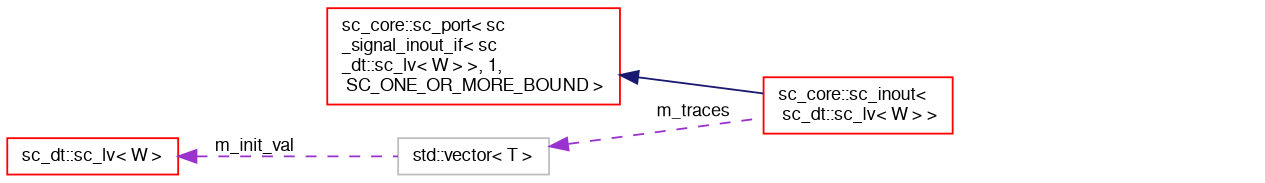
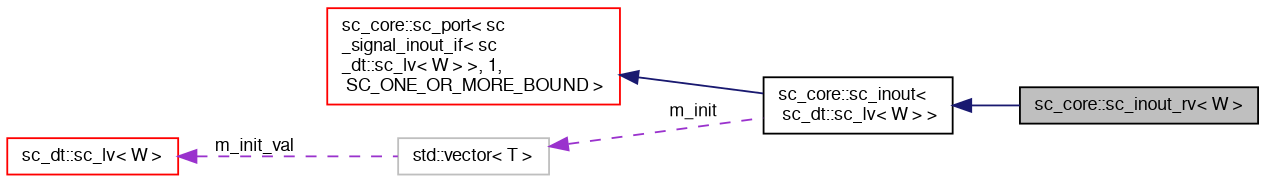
node "sc_core::sc_inout< sc_dt::sc_lv< W > >": color red -> black
node "sc_core::sc_inout_rv< W >": added
edge "sc_core::sc_inout< sc_dt::sc_lv< W > >" -> "std::vector< T >": label " m_traces" -> " m_init"
